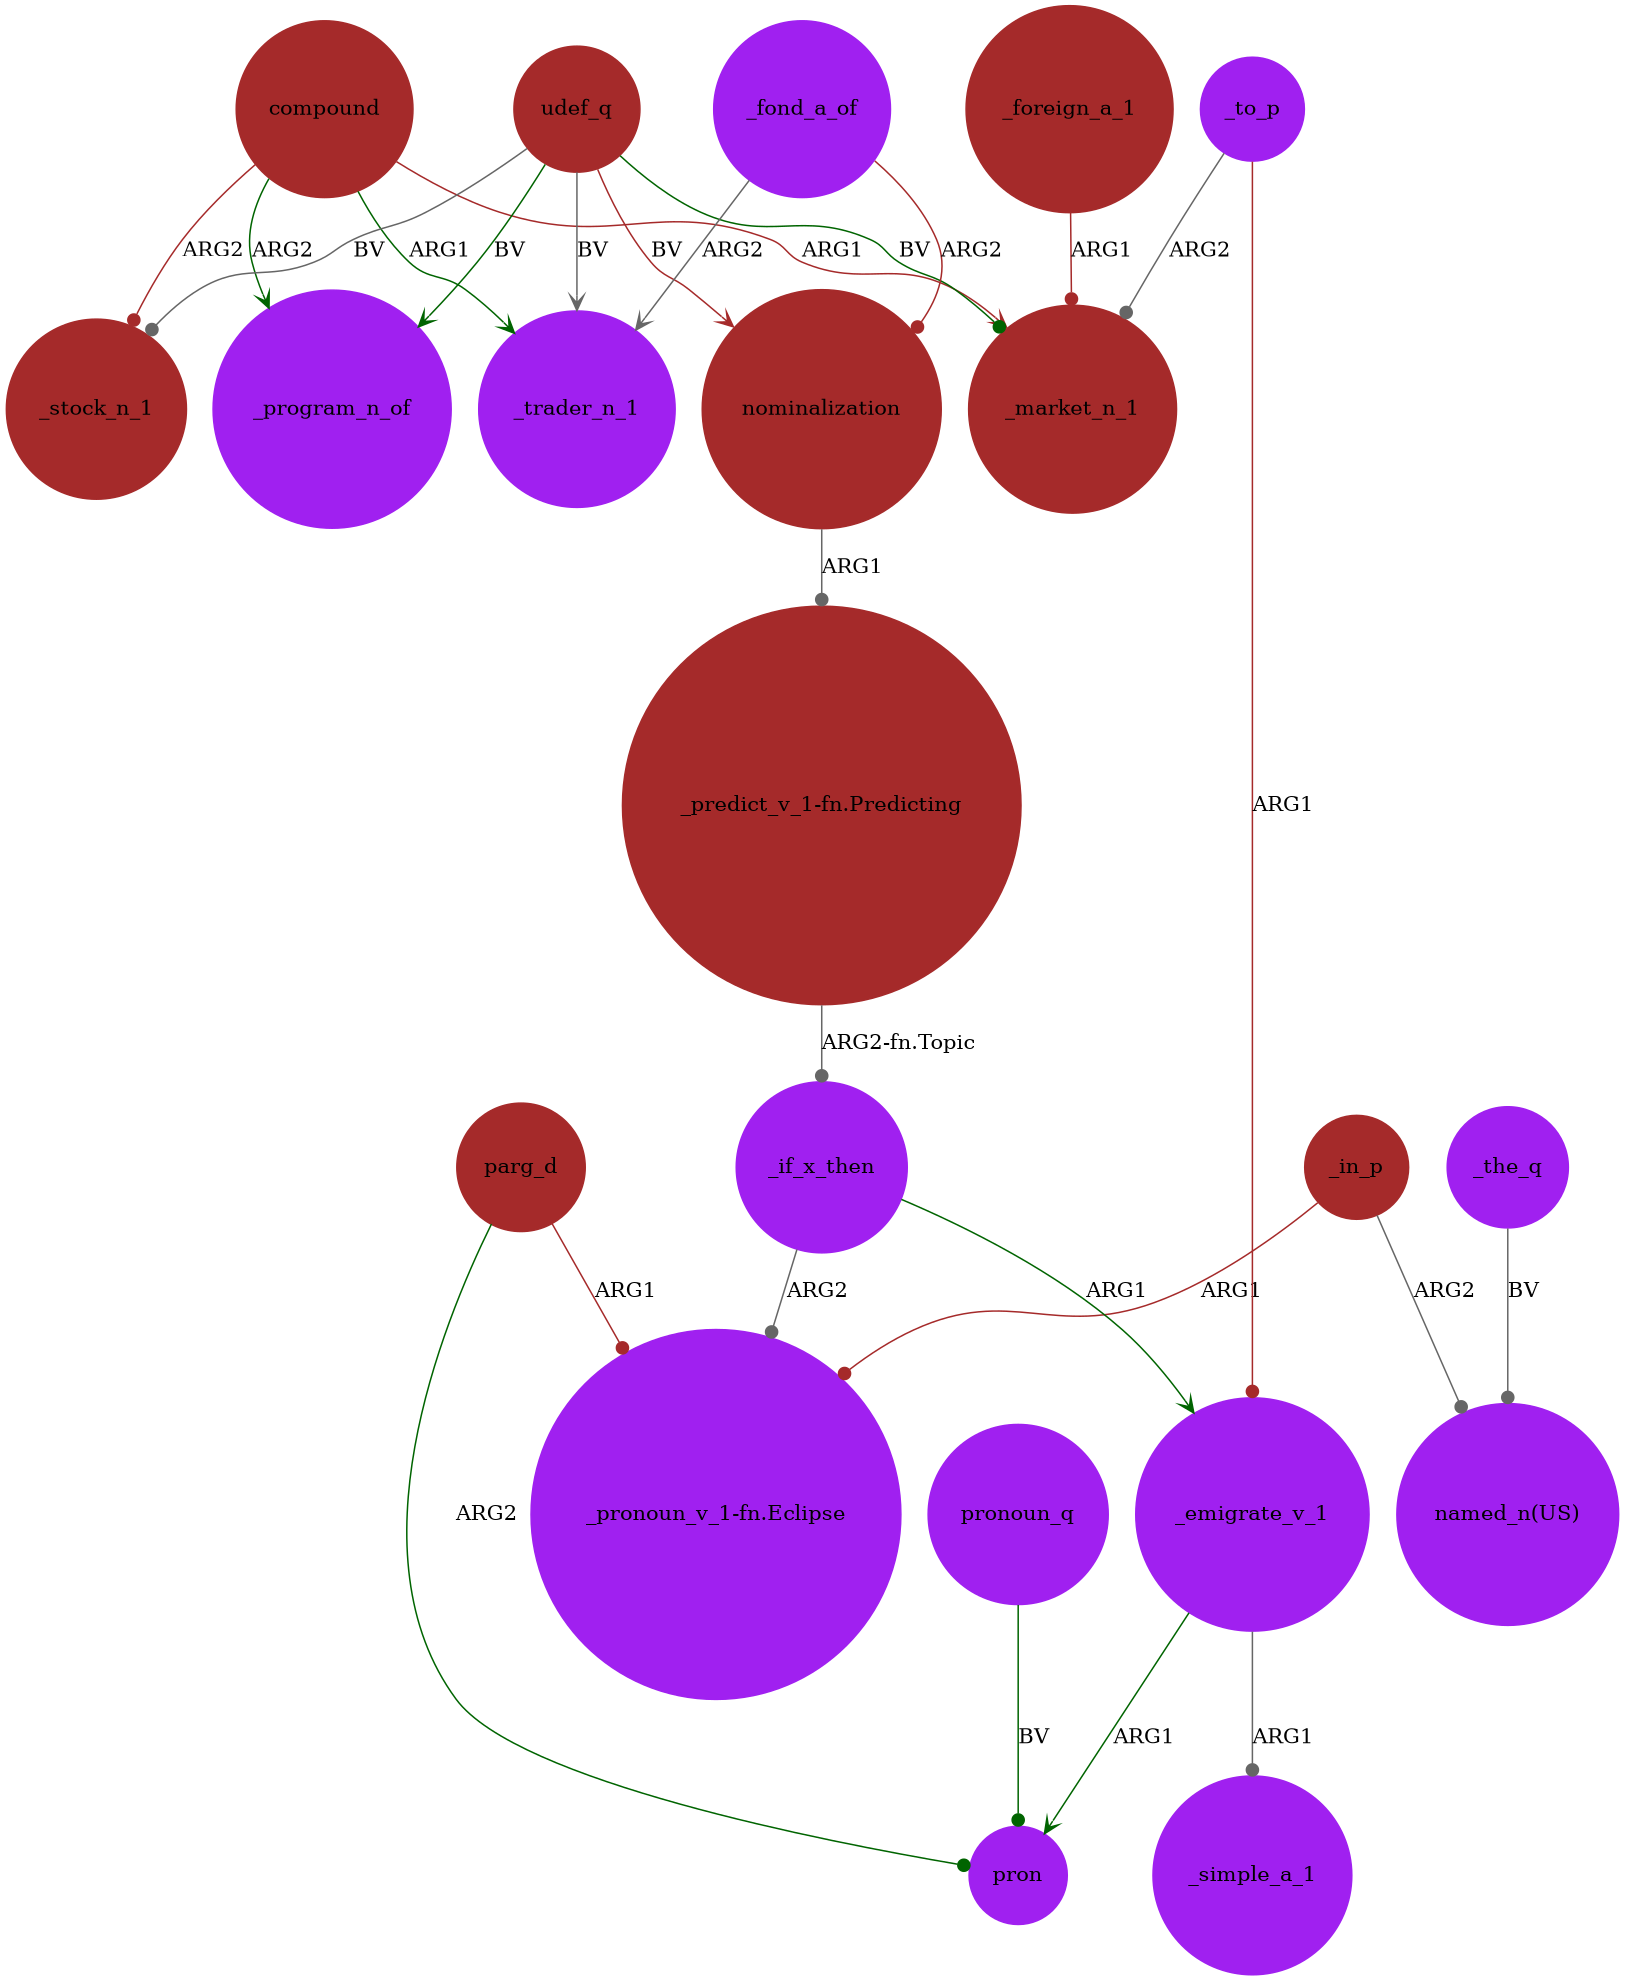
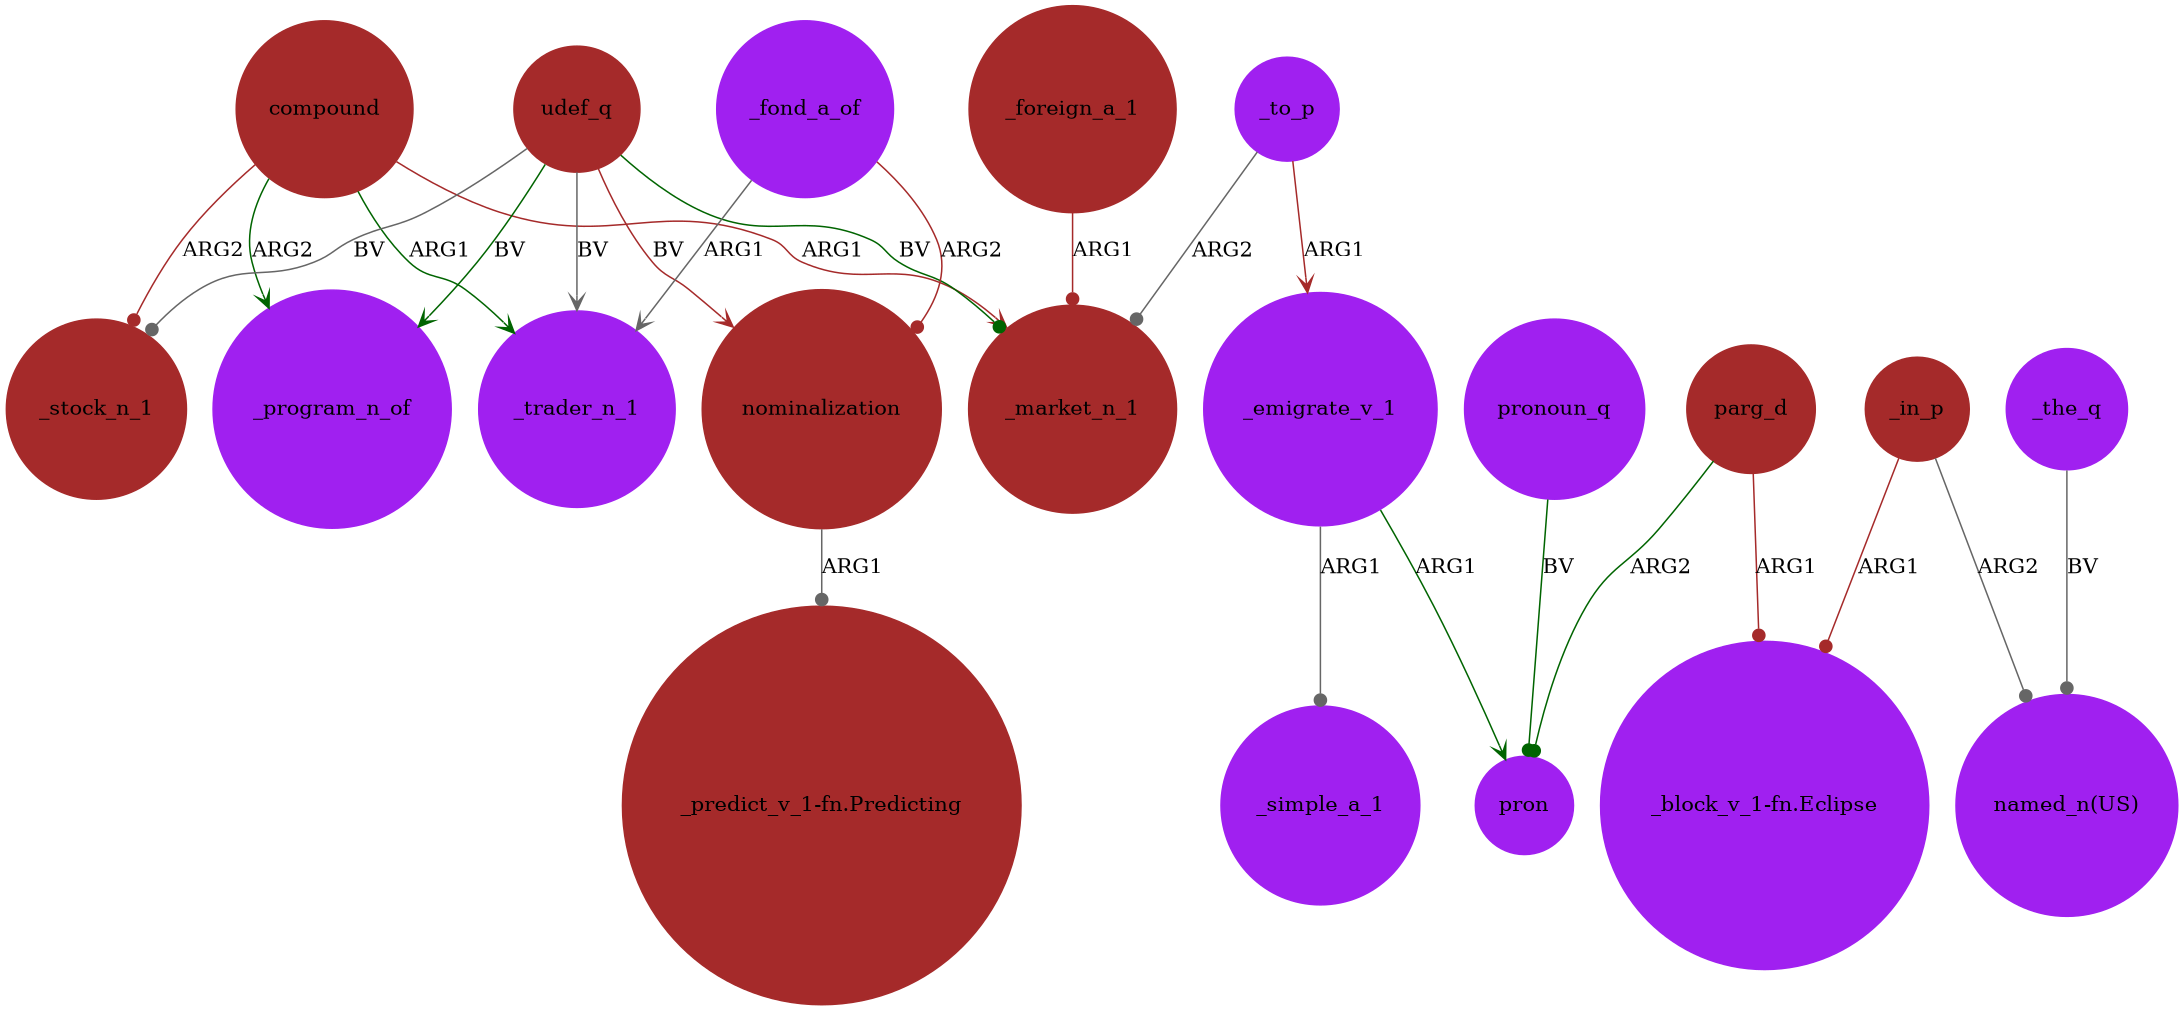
edge "_fond_a_of" -> "_trader_n_1": label "ARG2" -> "ARG1"
edge "_to_p" -> "_emigrate_v_1": arrowhead dot -> vee
node "_if_x_then": removed
node "_pronoun_v_1-fn.Eclipse": label "_pronoun_v_1-fn.Eclipse" -> "_block_v_1-fn.Eclipse"
